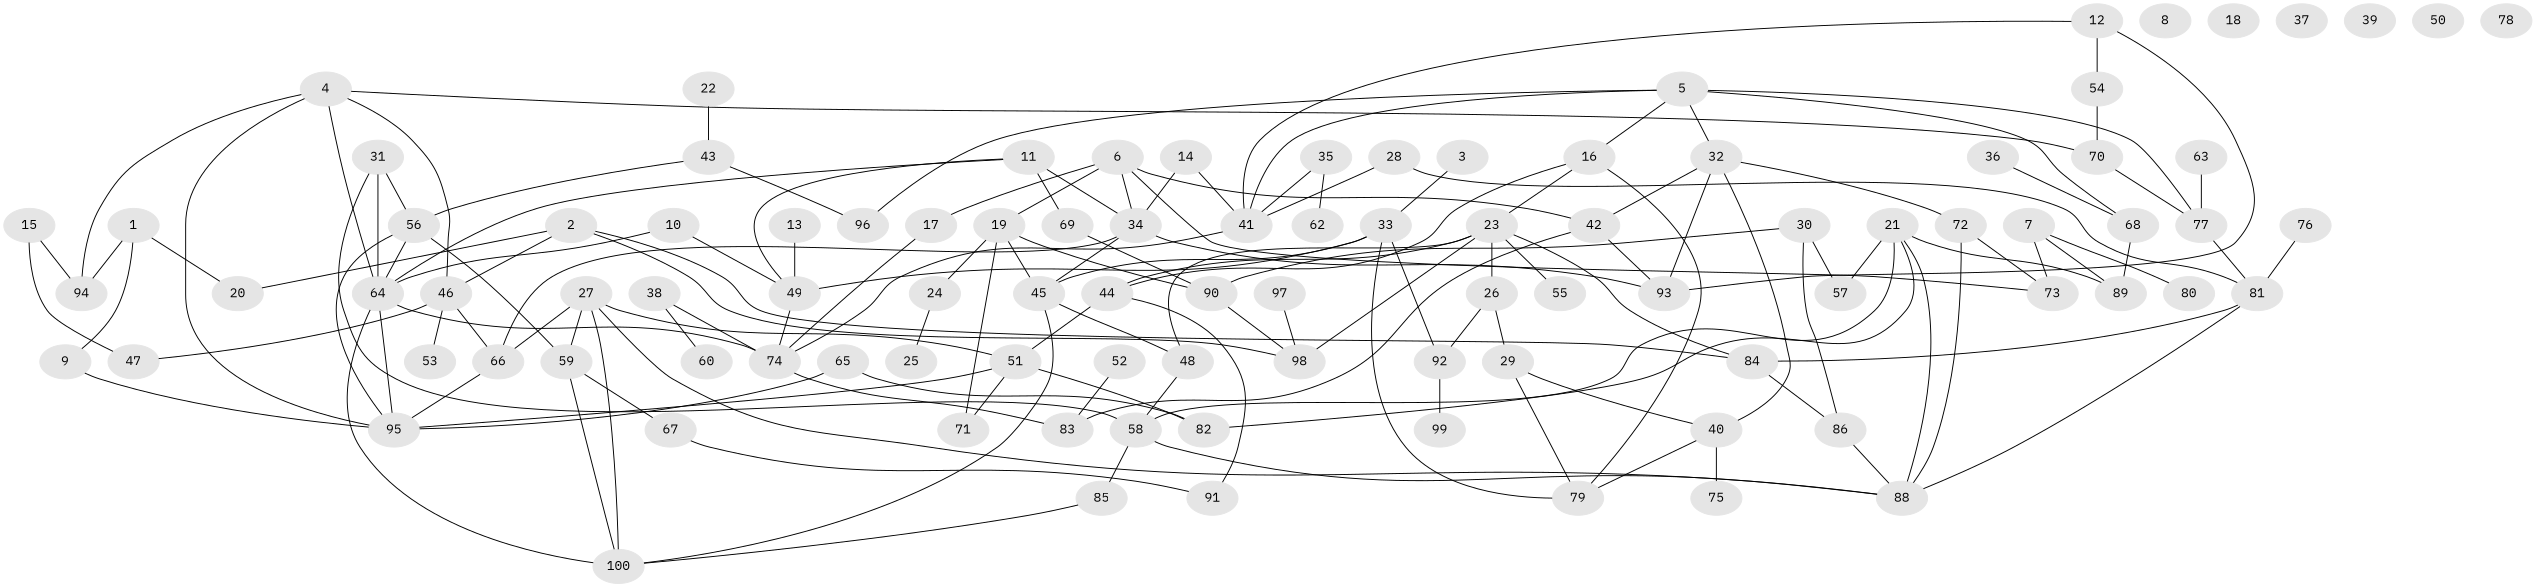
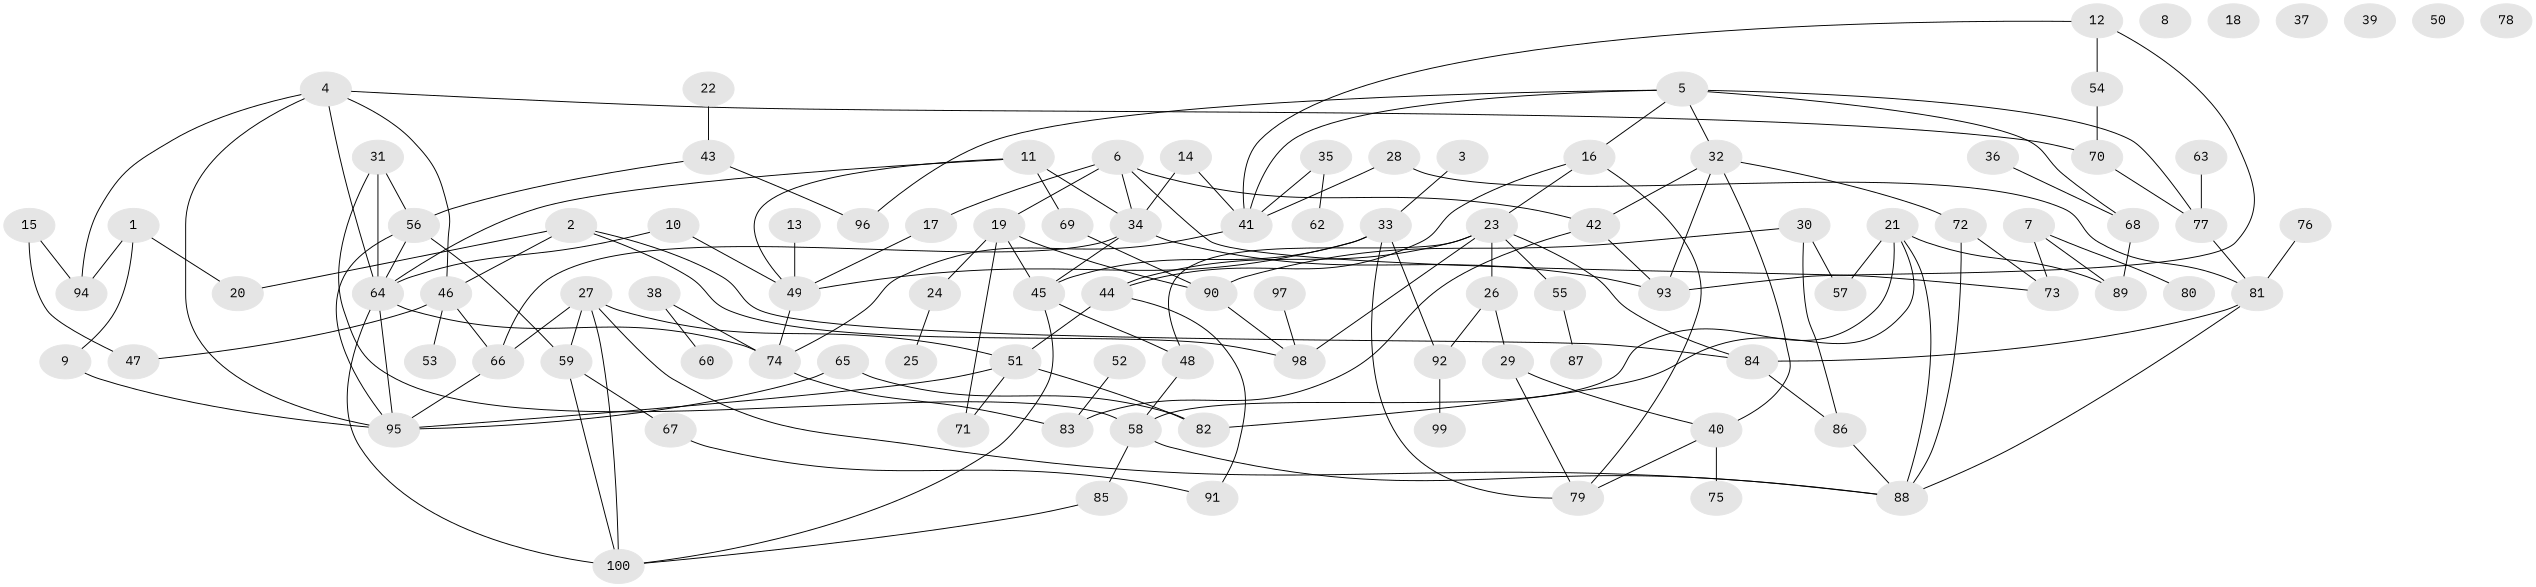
edge "17" -- "74": now "17" -- "49"
node "87": added
